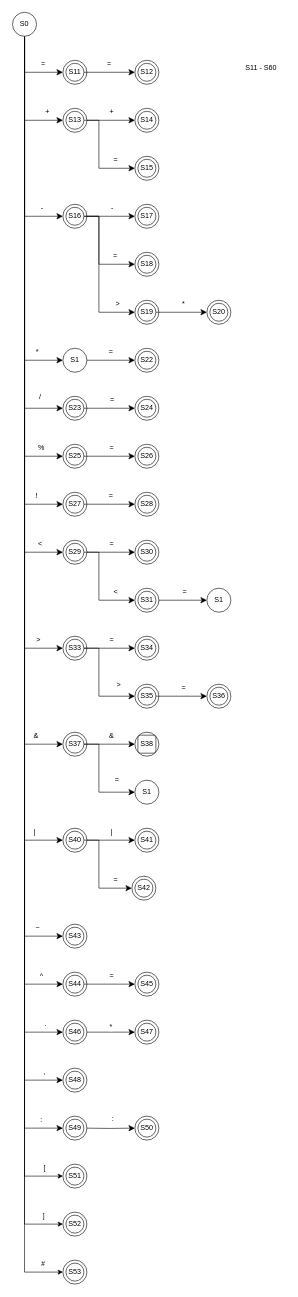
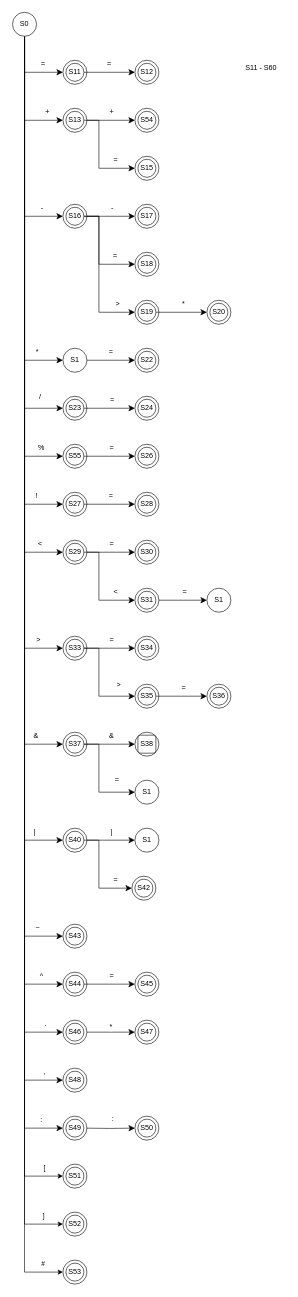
node "S14": label "S14" -> "S54"
node "S25": label "S25" -> "S55"
node "S41": removed
